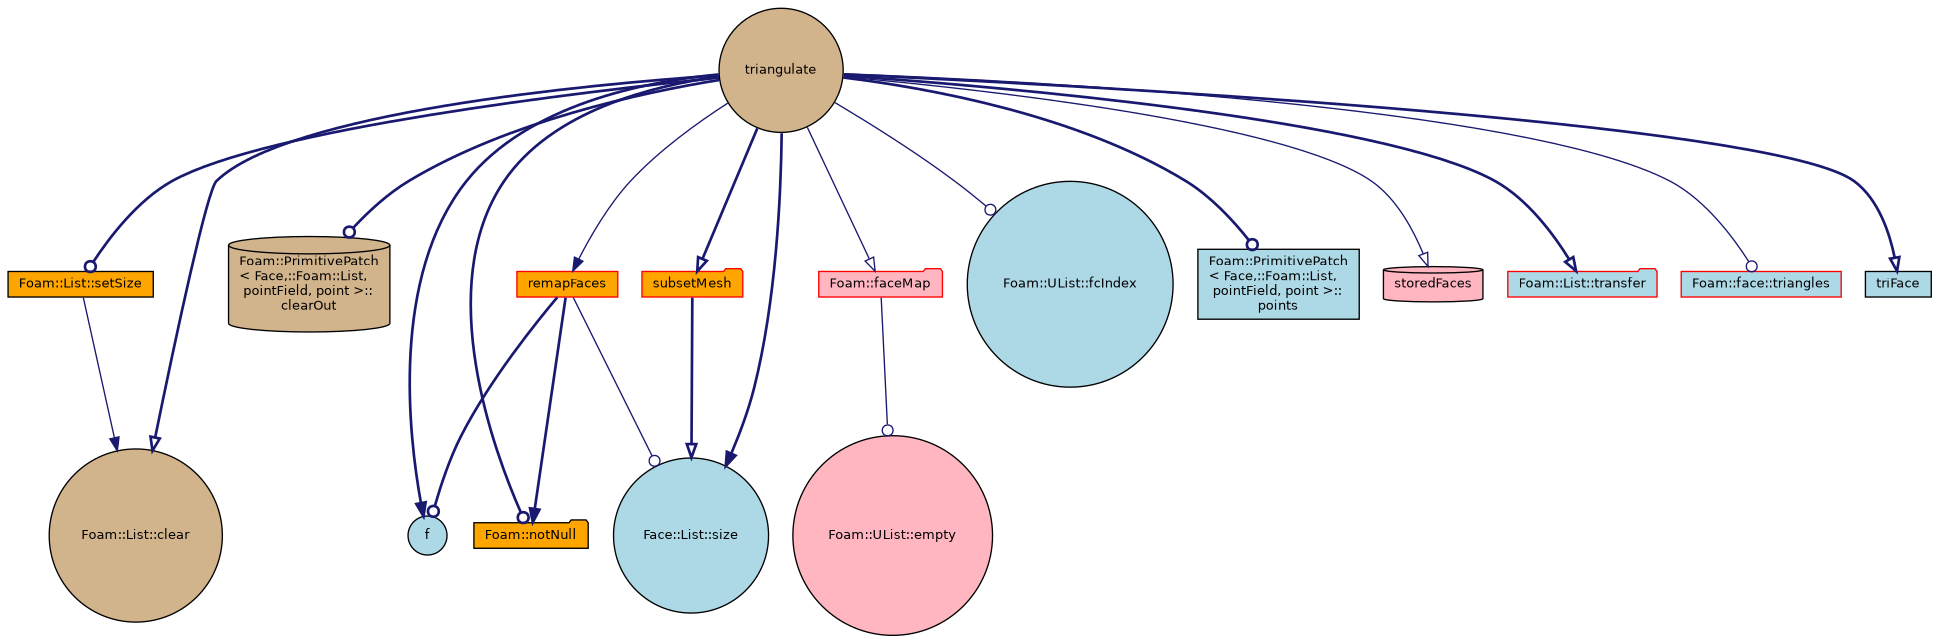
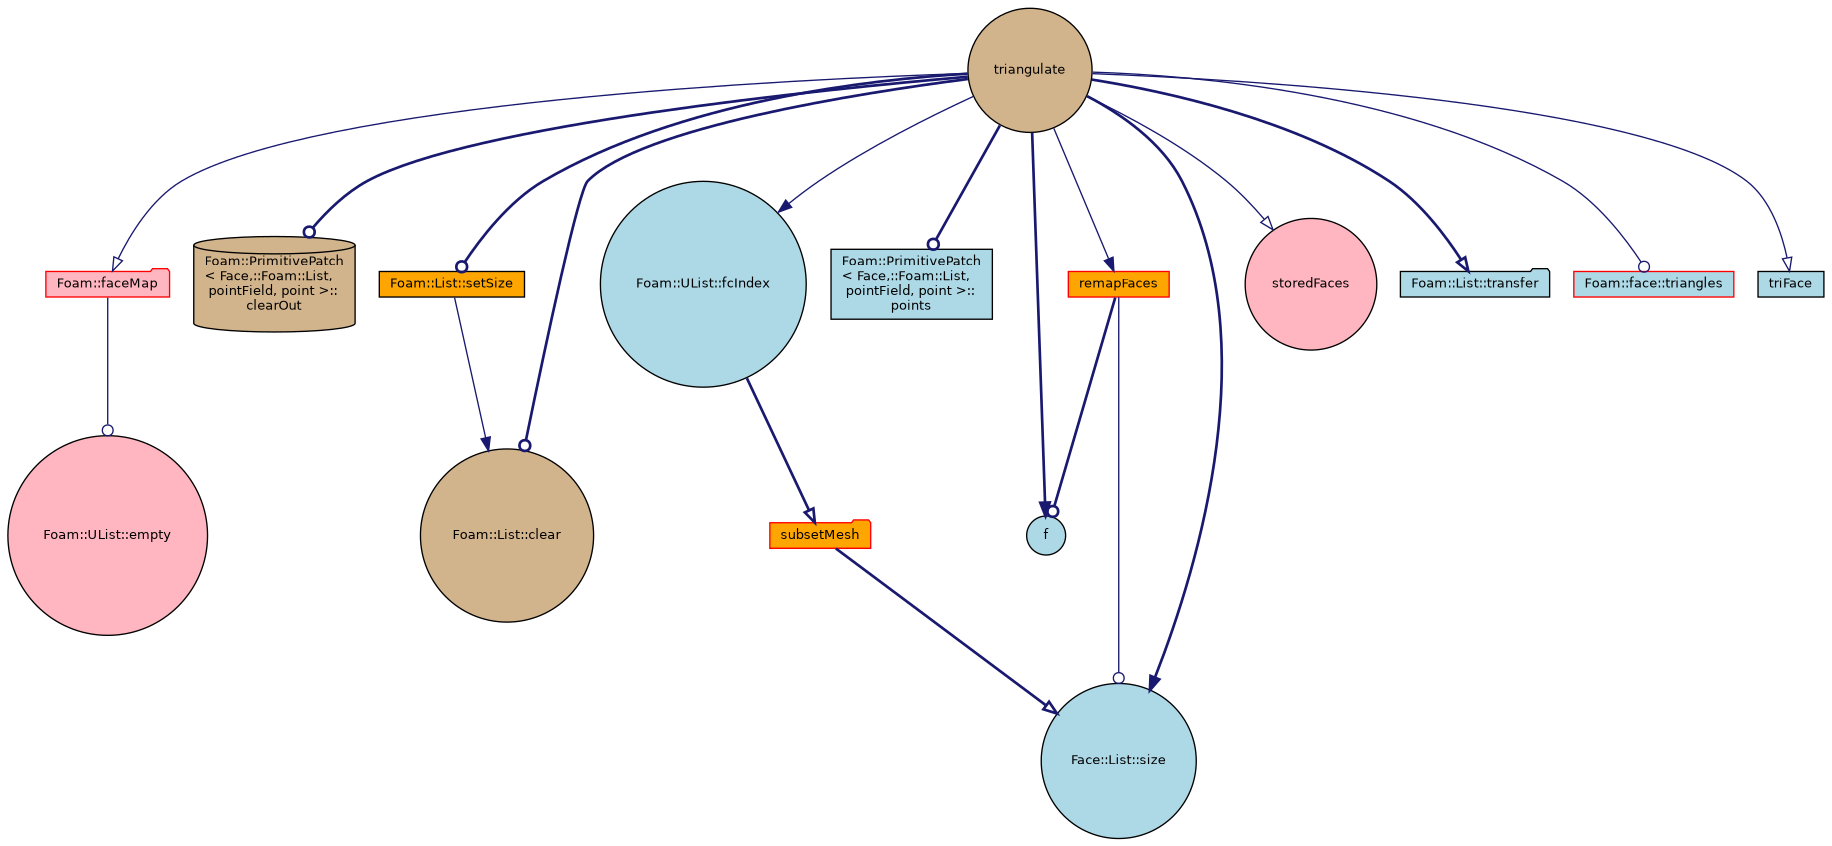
edge "triangulate" -> "triFace": style bold -> solid
edge "triangulate" -> "Foam::UList::fcIndex": arrowhead odot -> normal
edge "triangulate" -> "Foam::List::clear": arrowhead onormal -> odot
edge "triangulate" -> "subsetMesh": now "Foam::UList::fcIndex" -> "subsetMesh"
node "storedFaces": shape cylinder -> circle
node "Foam::List::transfer": color red -> black
node "Foam::notNull": removed
